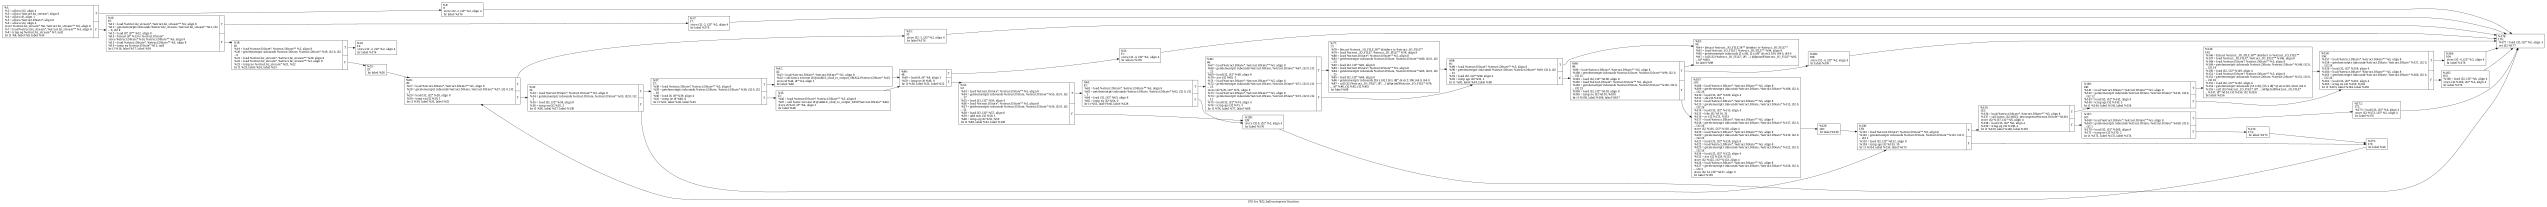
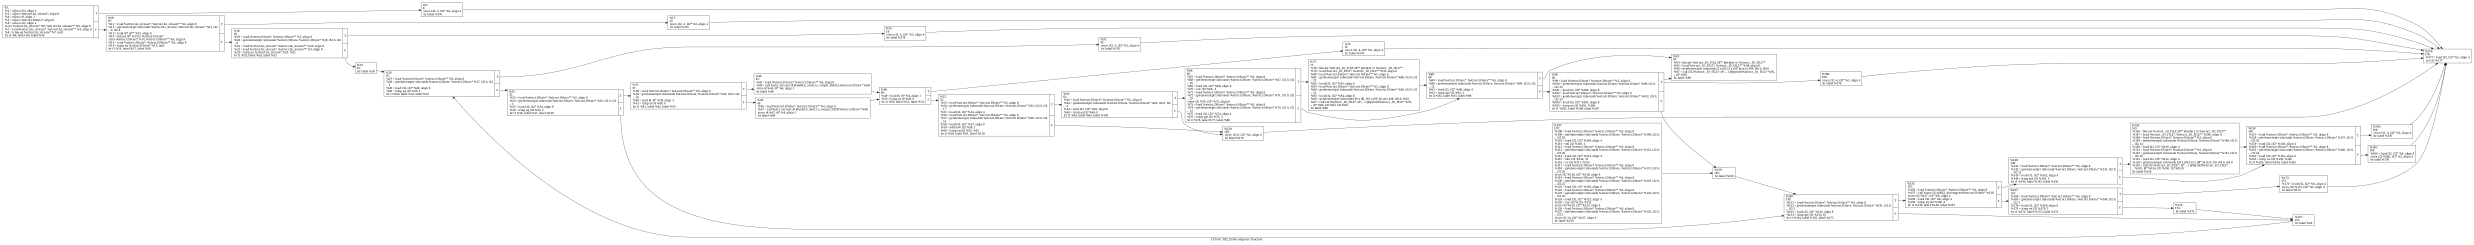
edge "%24:" -> "%176:": added
node "%51:": text "br alloca %176" -> "br label %176"
edge "%98:" -> "%107:": now "%98:" -> "%129:"
